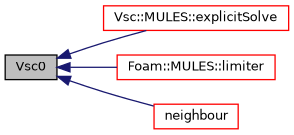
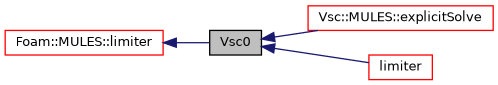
edge "Foam::MULES::limiter" -> "Vsc0": reversed
node "neighbour": label "neighbour" -> "limiter"
